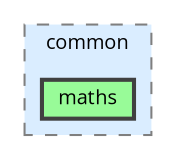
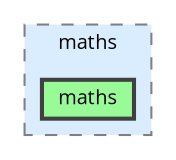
cluster "common": label "common" -> "maths"
